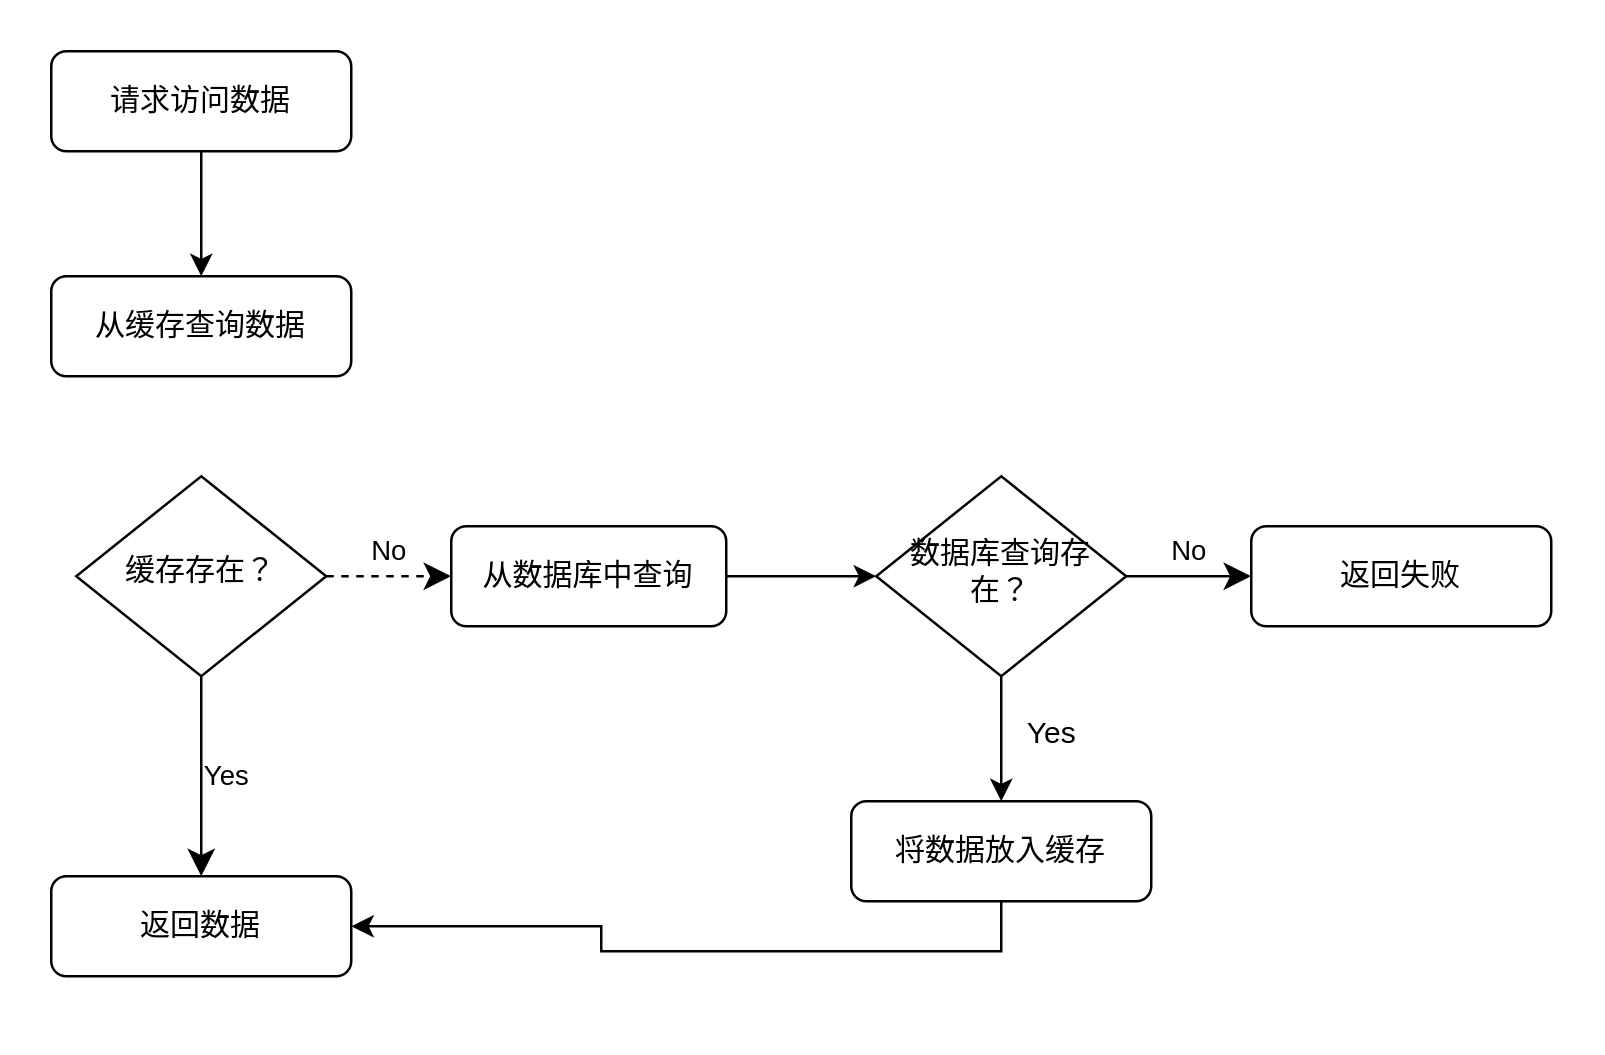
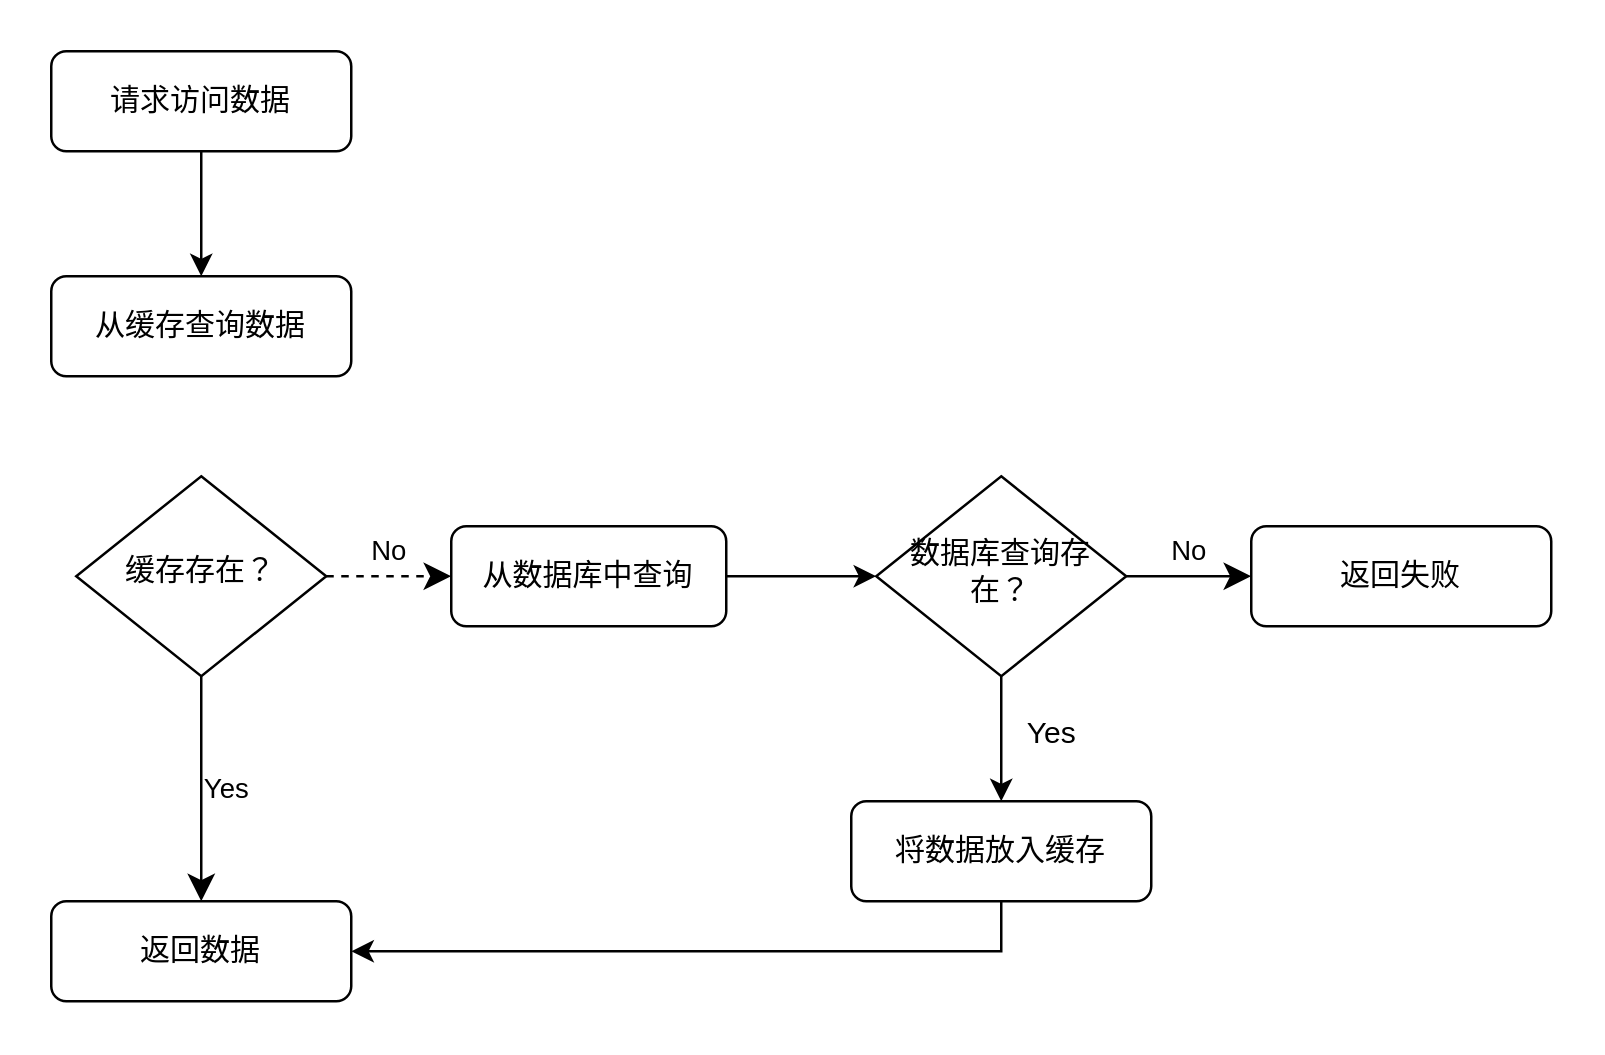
node "返回数据": moved (201, 926) -> (201, 951)
